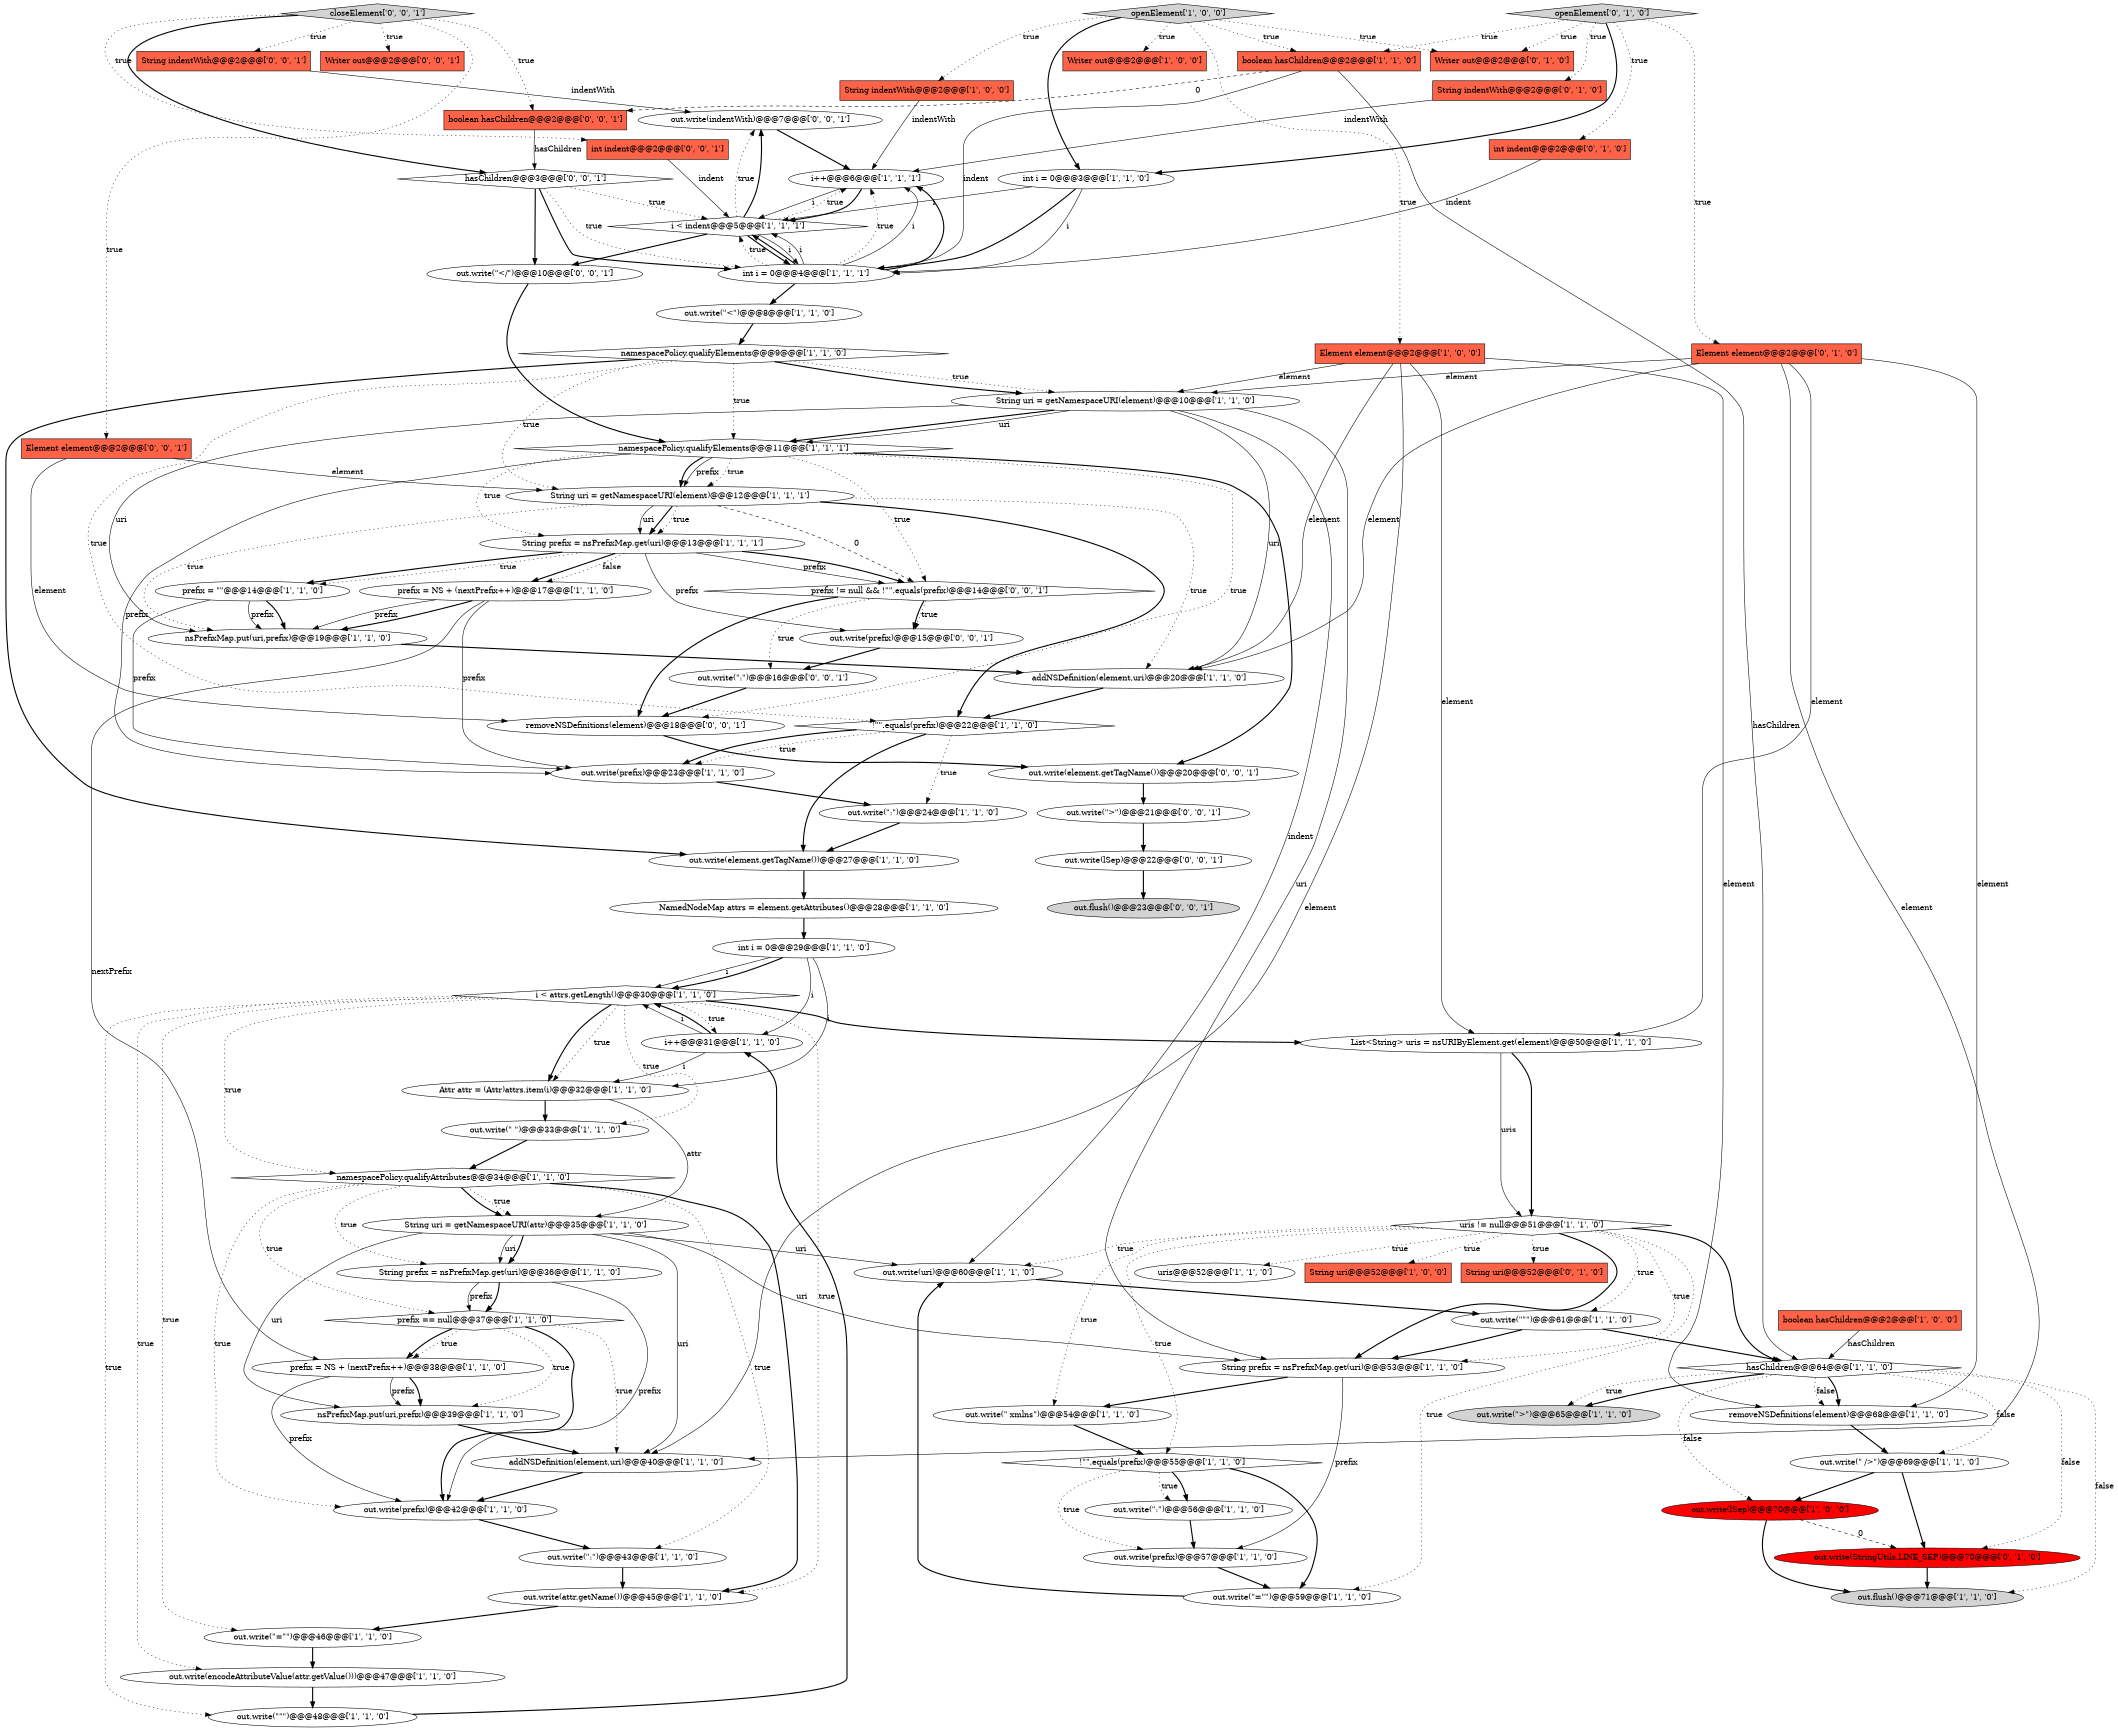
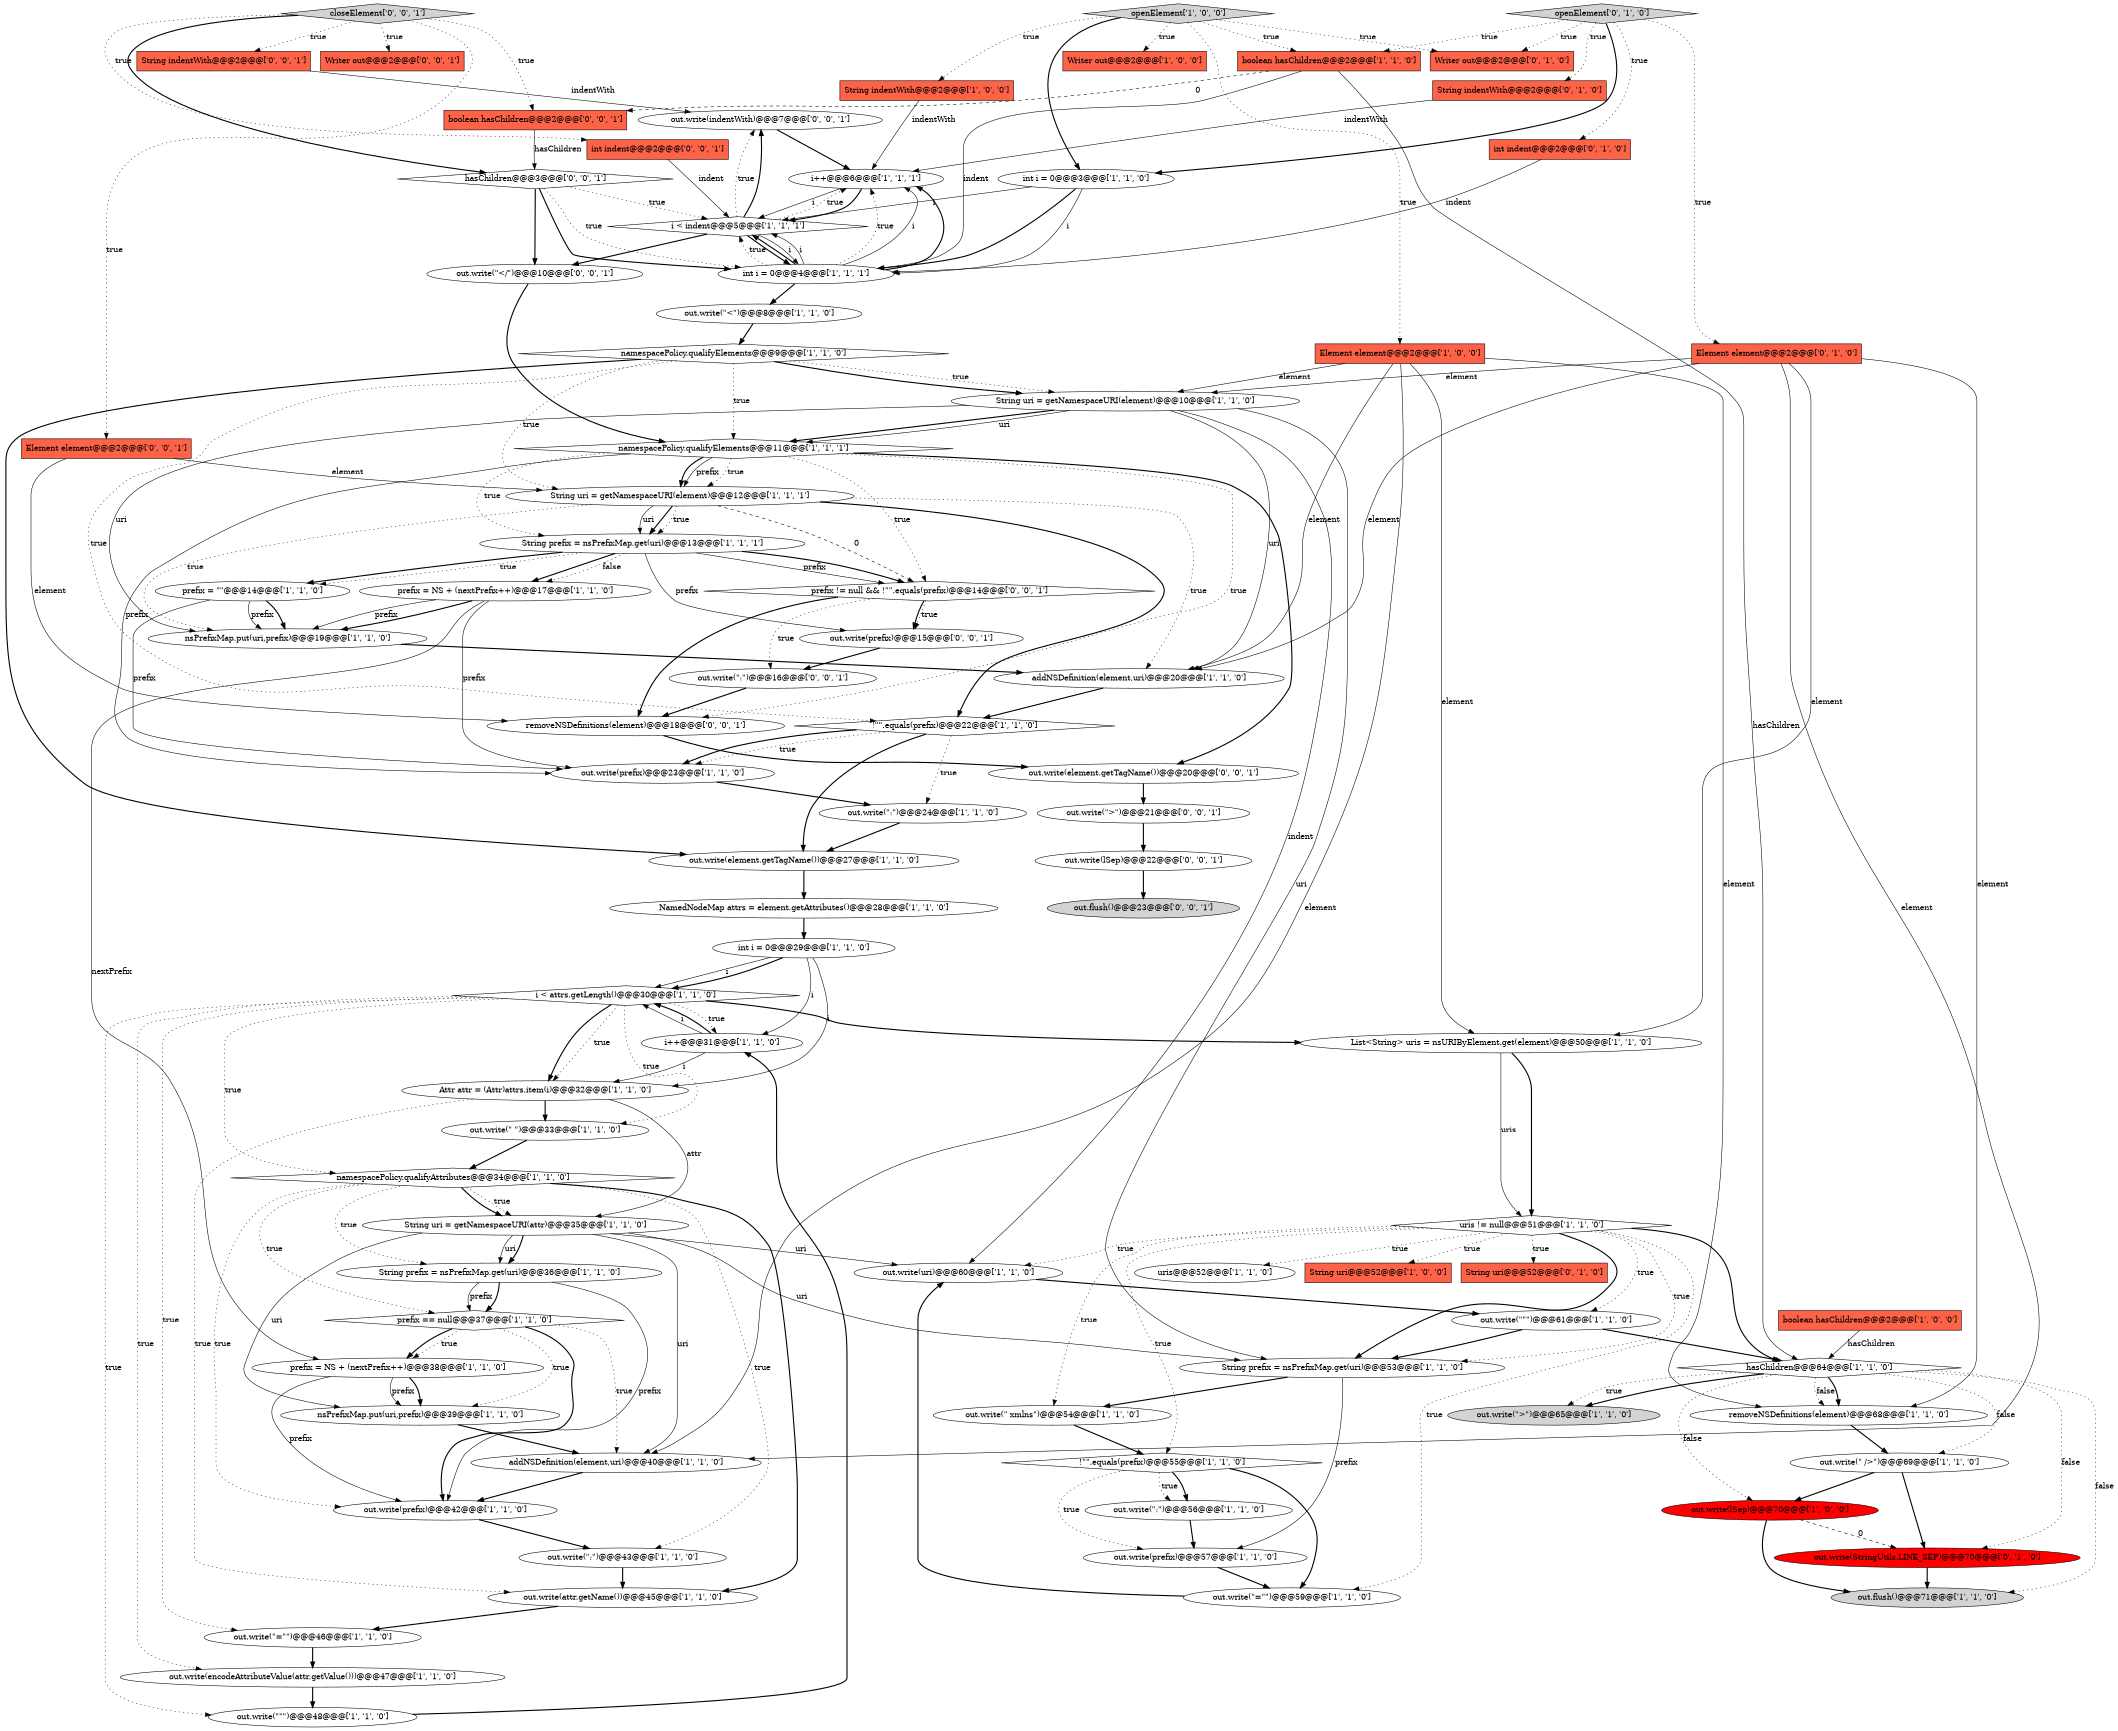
edge "i < attrs.getLength()@@@30@@@['1', '1', '0']" -> "out.write(attr.getName())@@@45@@@['1', '1', '0']": now "Attr attr = (Attr)attrs.item(i)@@@32@@@['1', '1', '0']" -> "out.write(attr.getName())@@@45@@@['1', '1', '0']"
